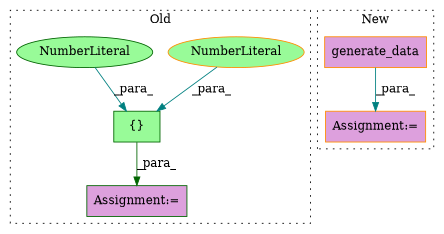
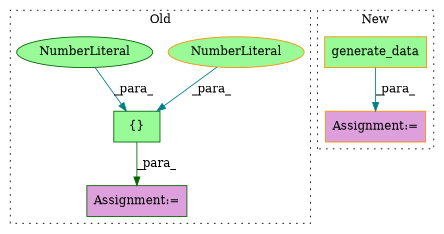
node "generate_data": fillcolor plum -> palegreen
